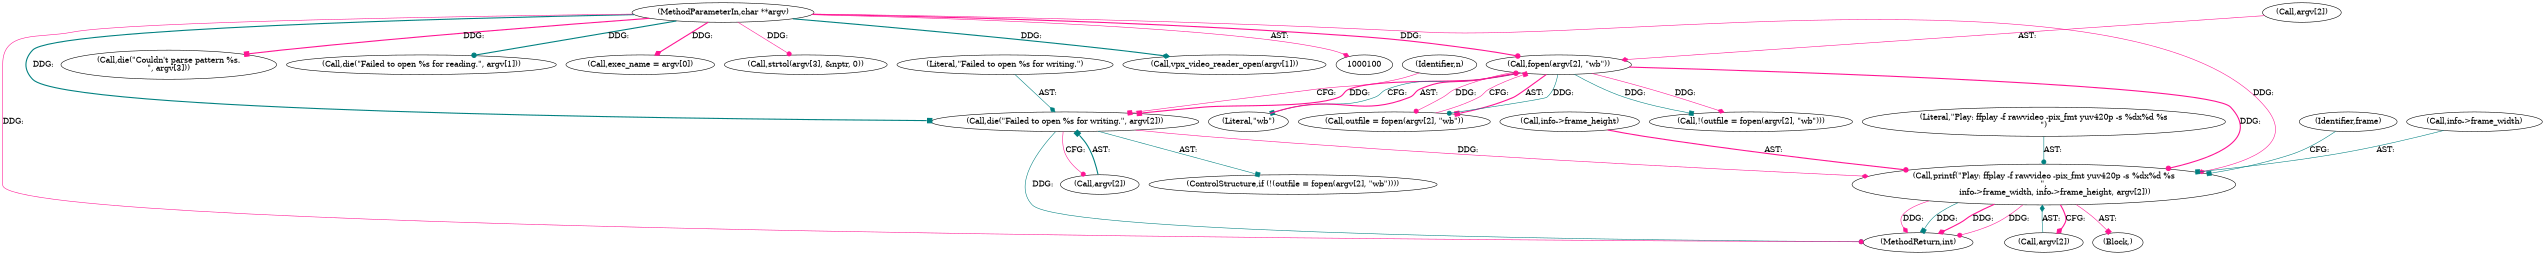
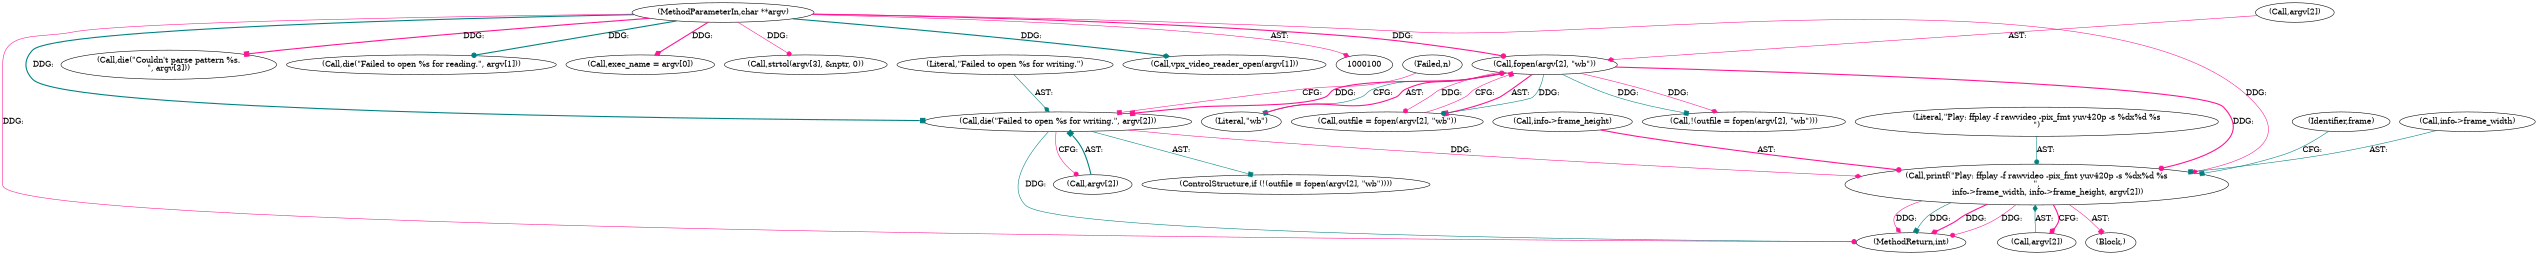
node "(Identifier,n)": label "(Identifier,n)" -> "(Failed,n)"
